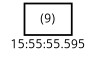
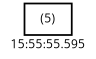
node "(9)": label "(9)" -> "(5)"
